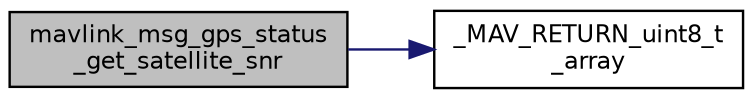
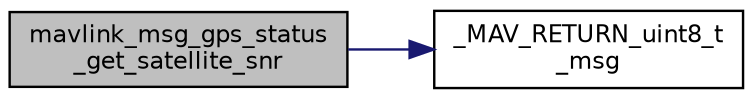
node "_MAV_RETURN_uint8_t _array": label "_MAV_RETURN_uint8_t _array" -> "_MAV_RETURN_uint8_t _msg"
